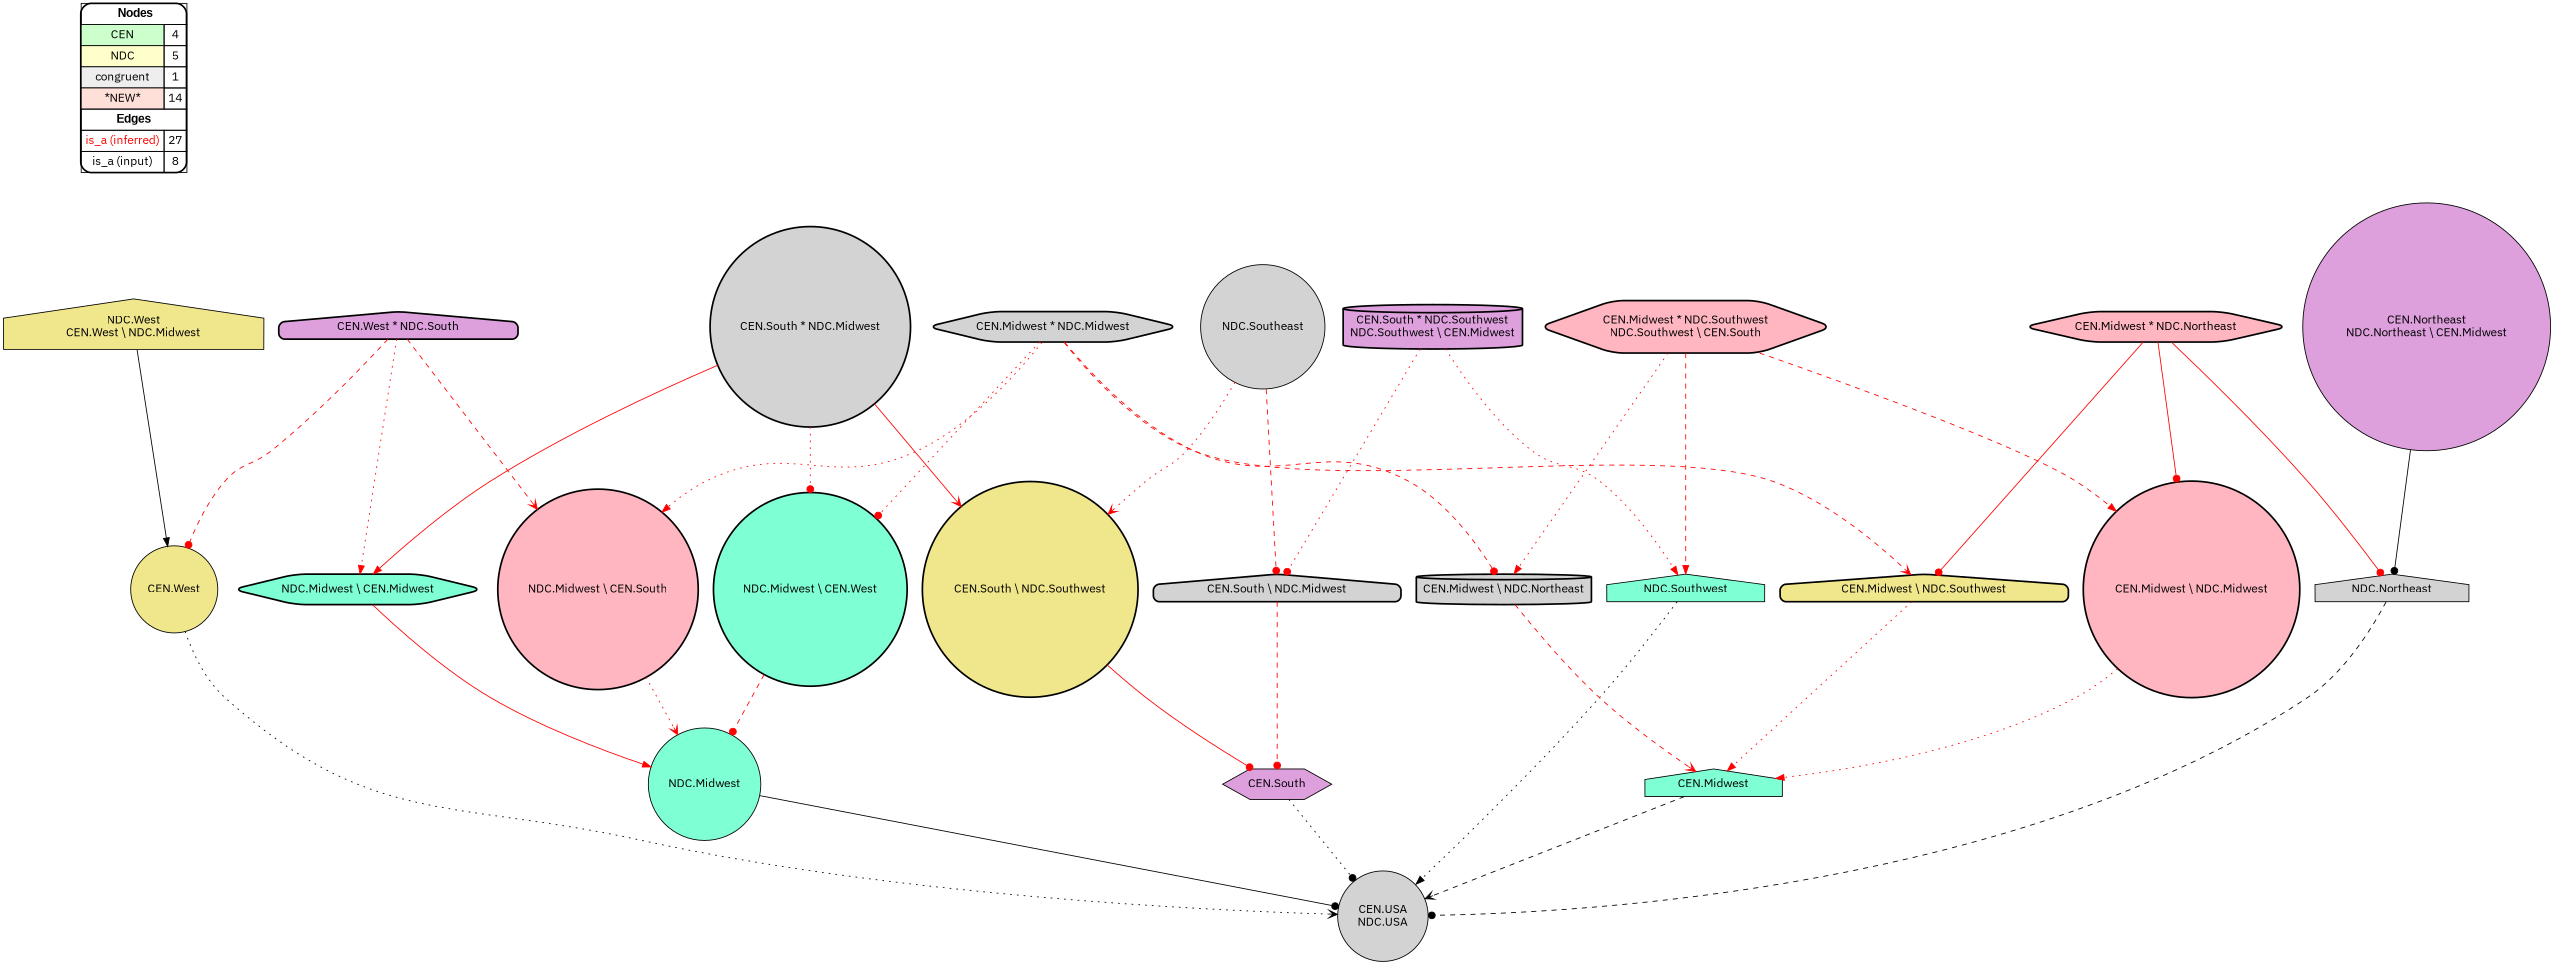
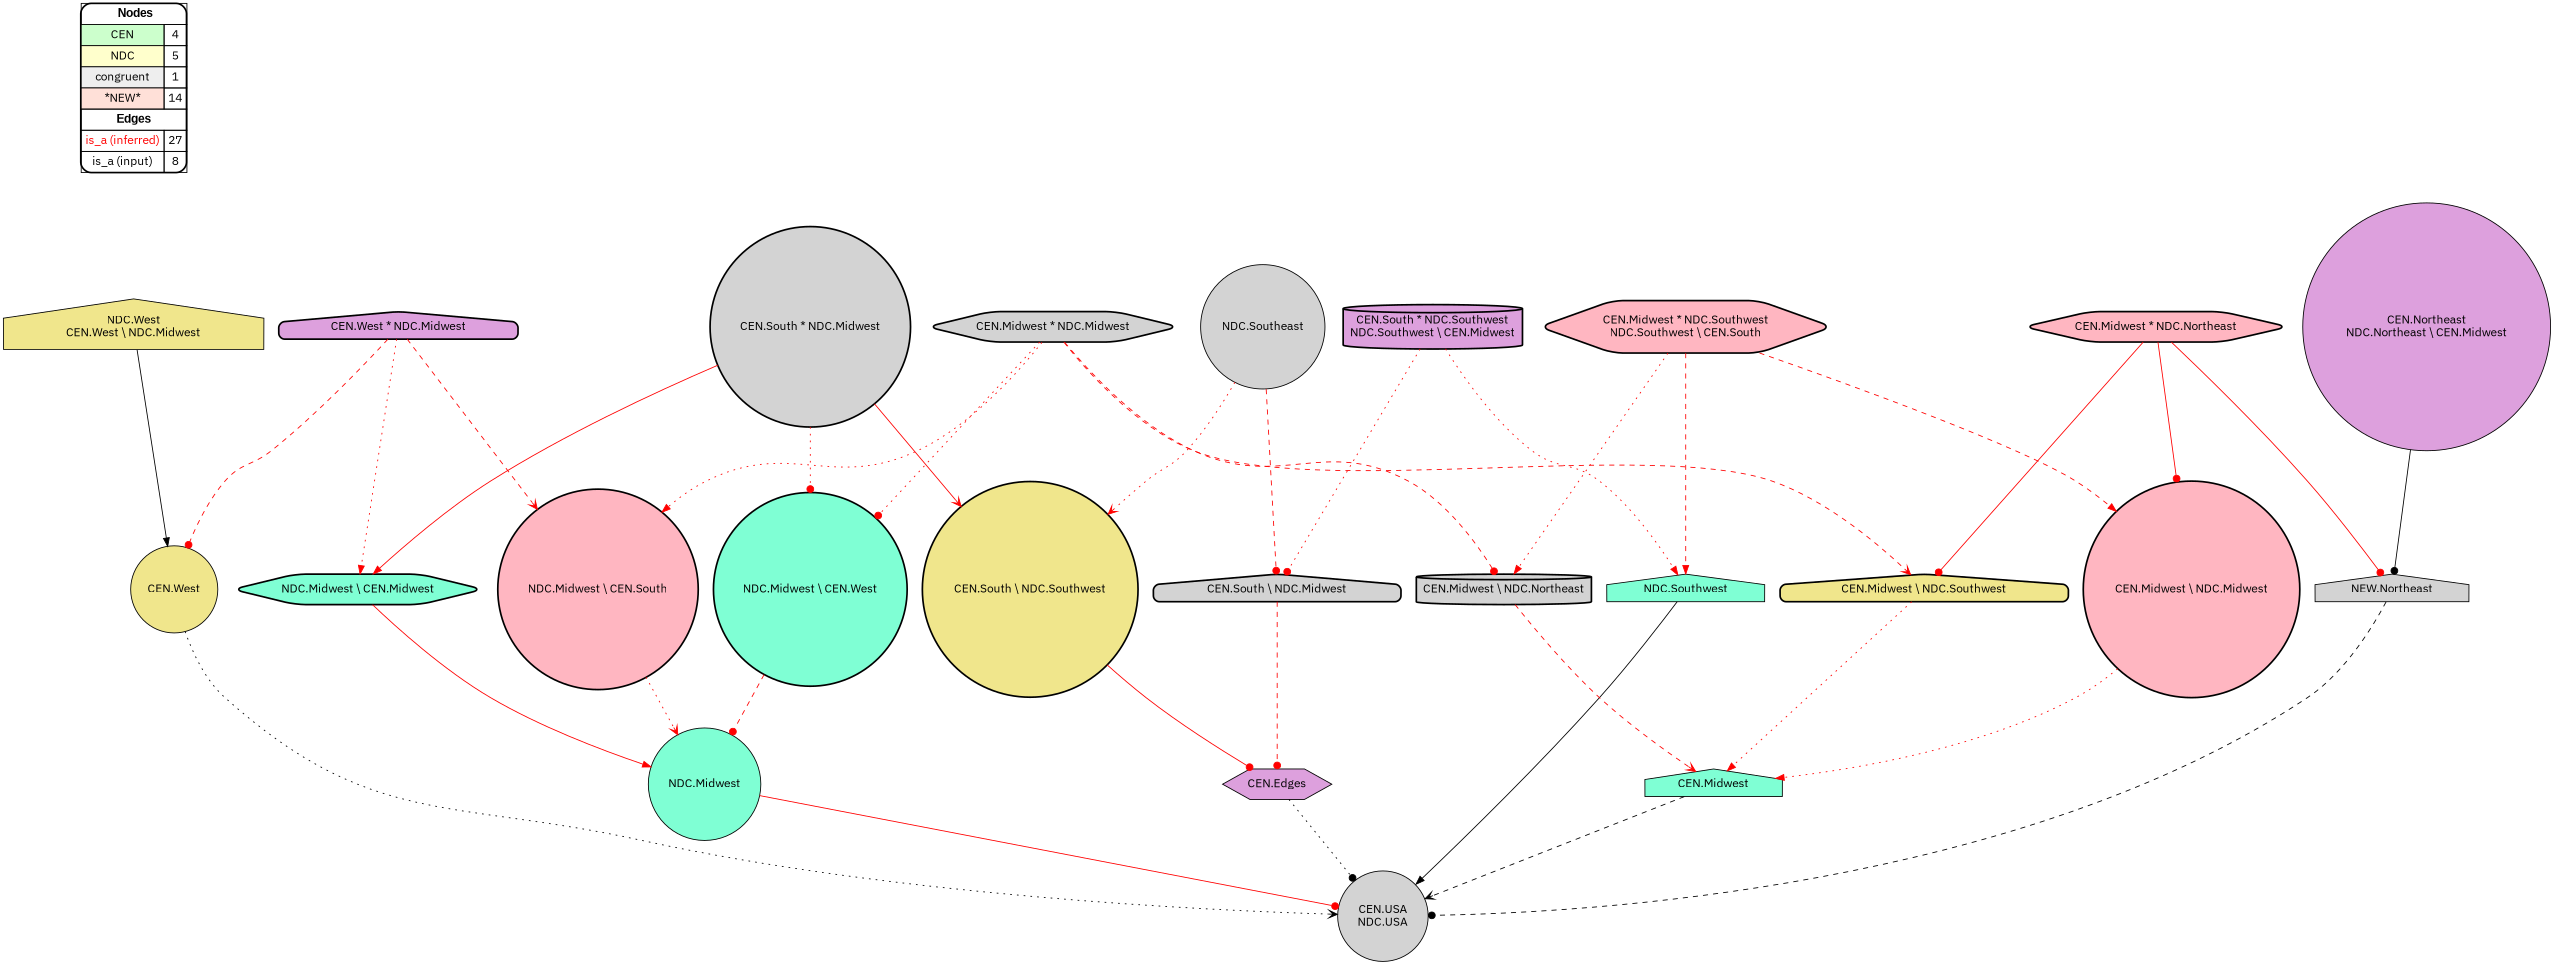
node "CEN.West * NDC.South": label "CEN.West * NDC.South" -> "CEN.West * NDC.Midwest"
node "NDC.Northeast": label "NDC.Northeast" -> "NEW.Northeast"
edge "NDC.Southwest" -> "CEN.USA NDC.USA": style dotted -> bold
node "CEN.South": label "CEN.South" -> "CEN.Edges"
edge "NDC.Midwest" -> "CEN.USA NDC.USA": color #000000 -> #ff0000
